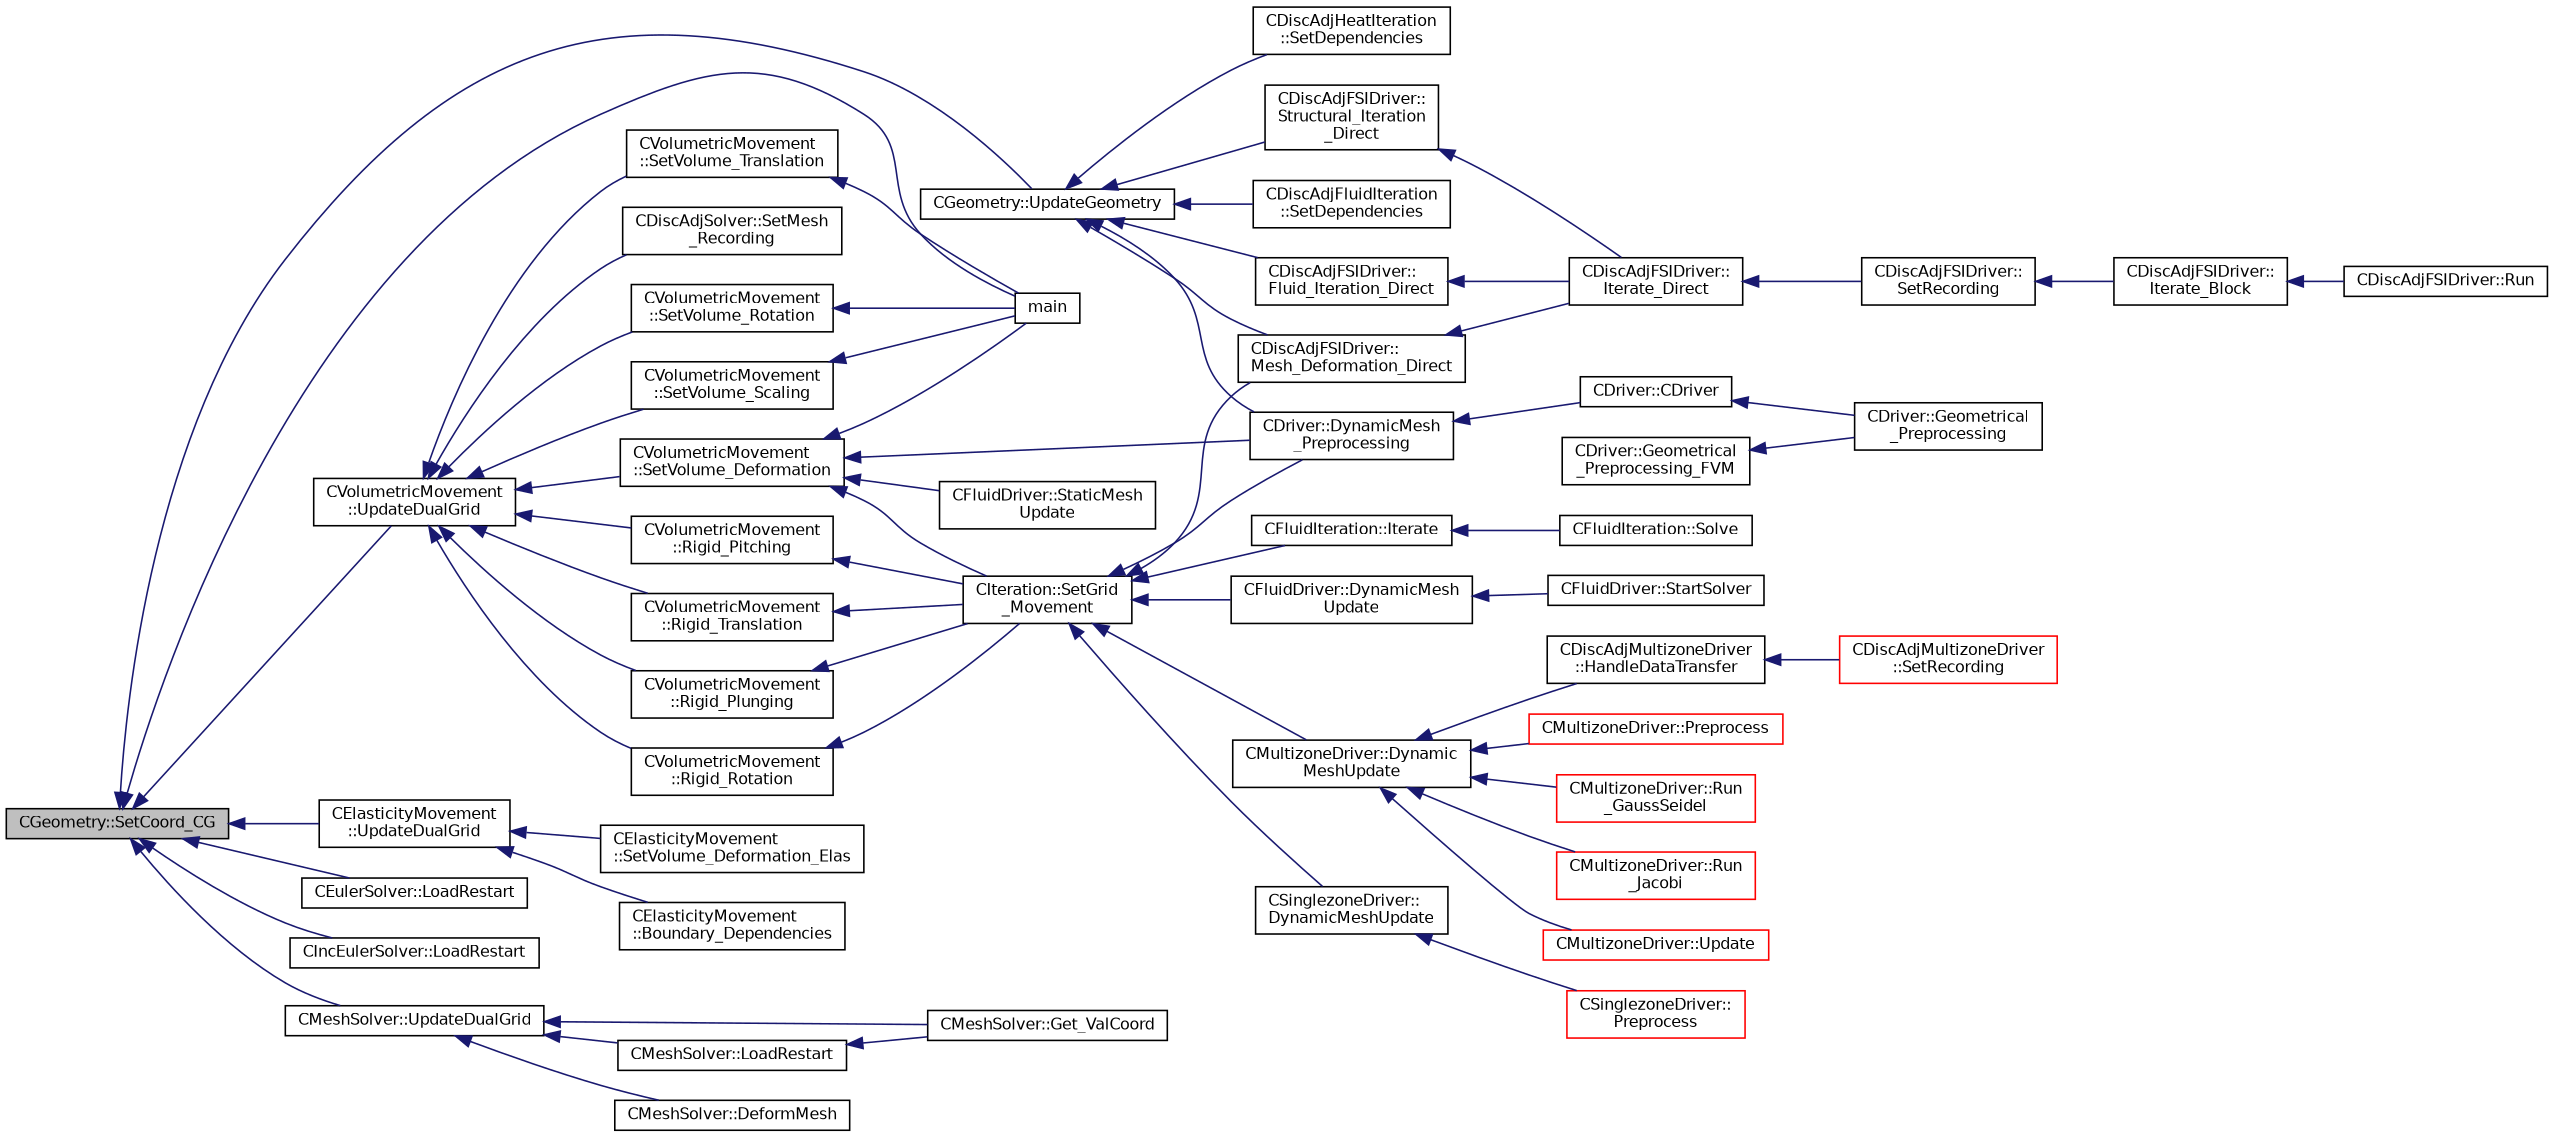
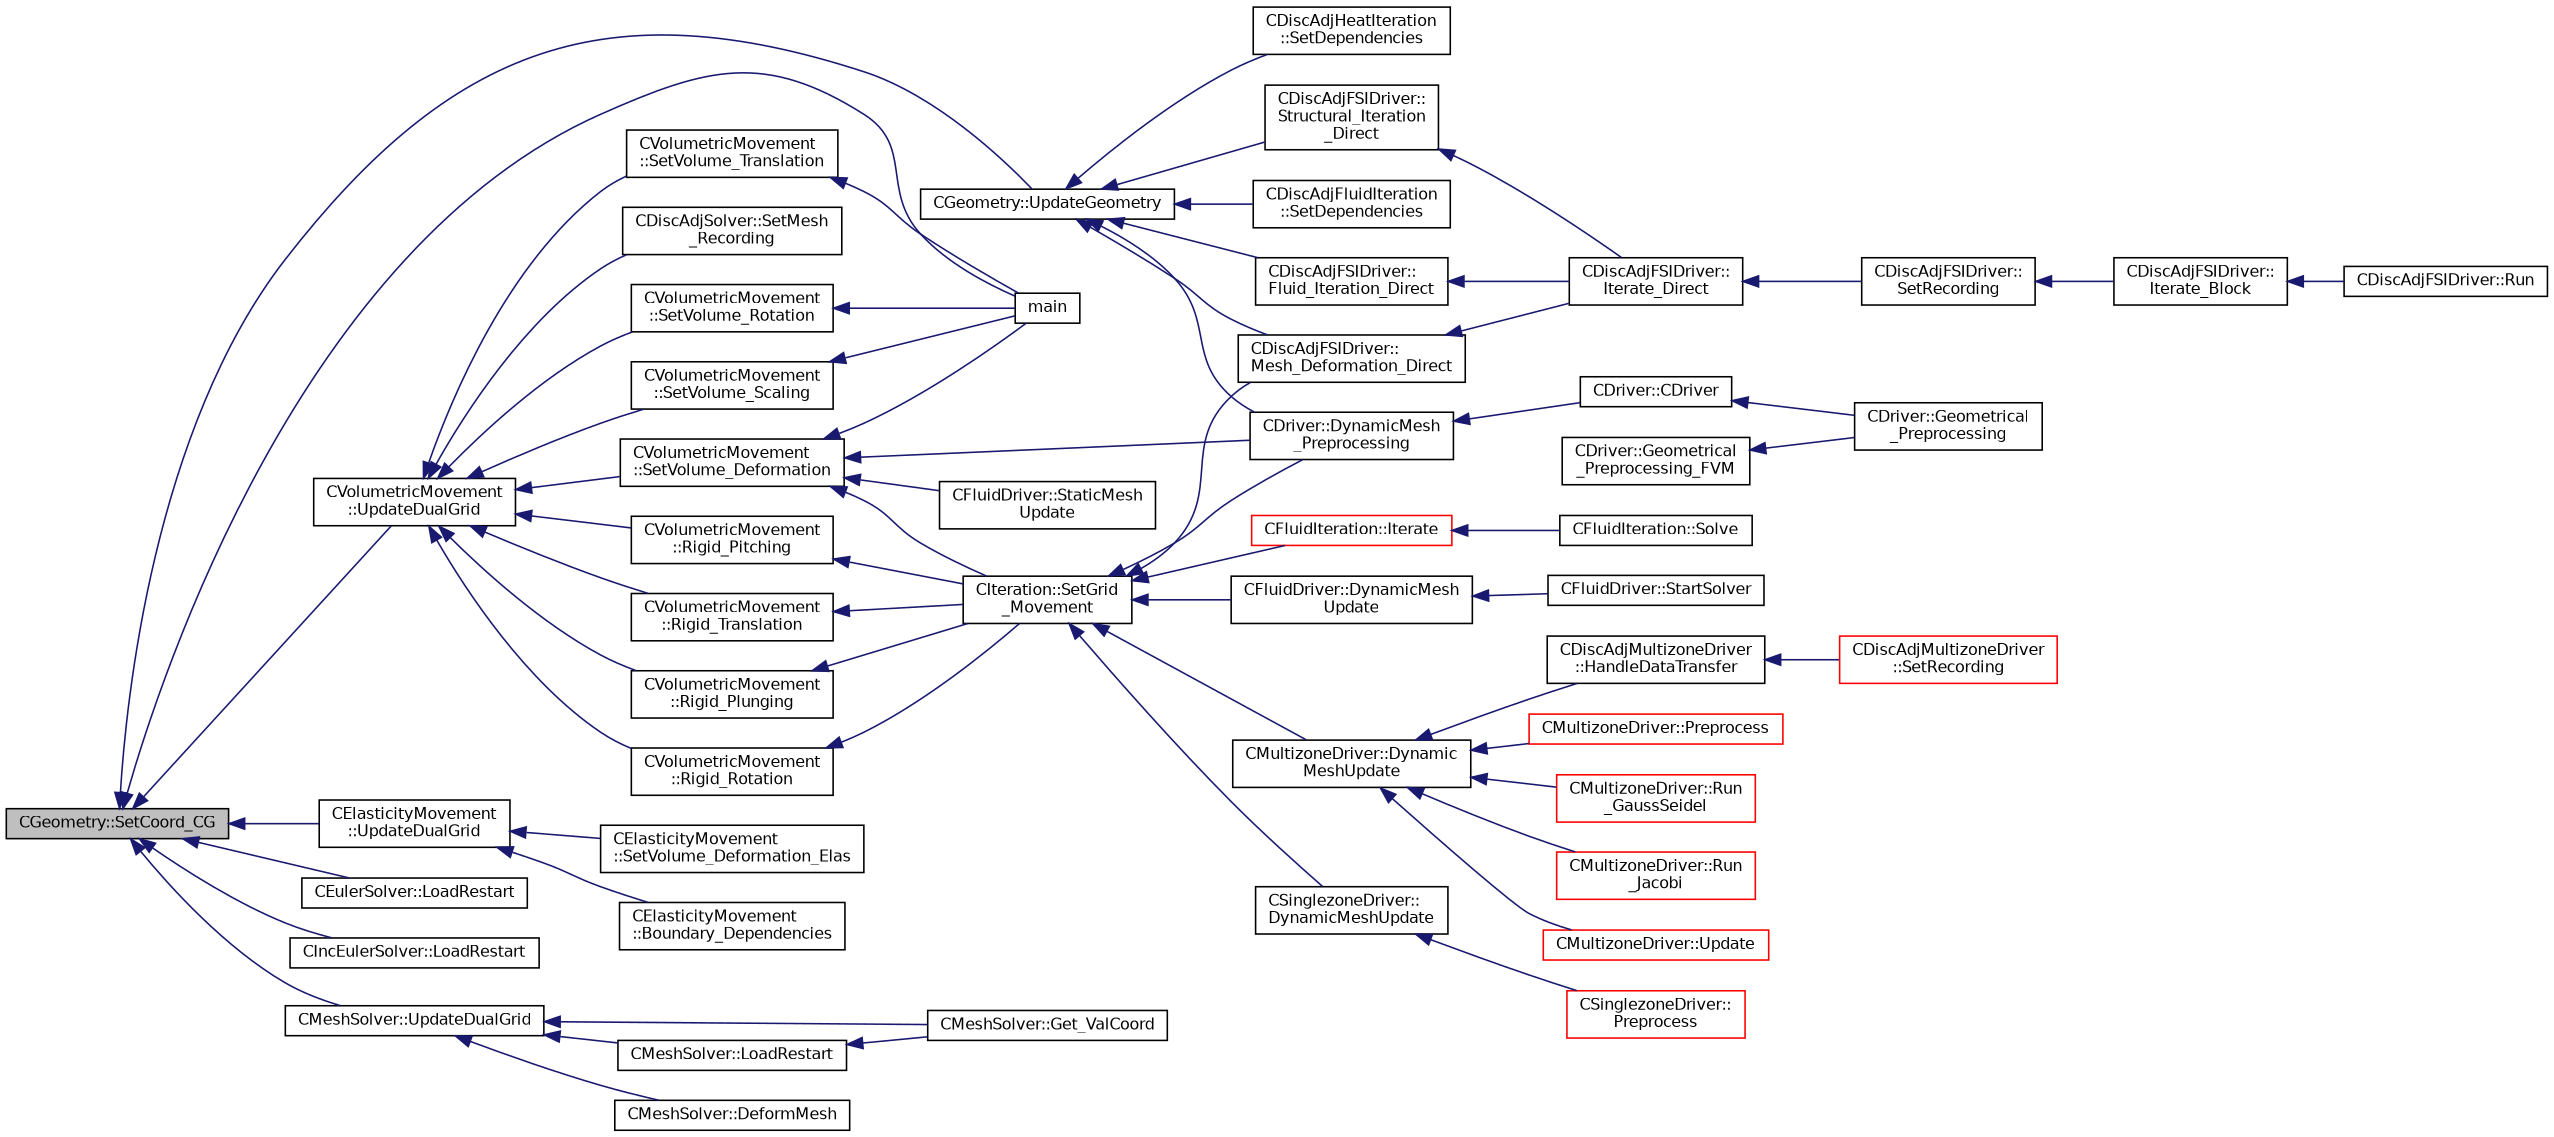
node "CFluidIteration::Iterate": color black -> red
